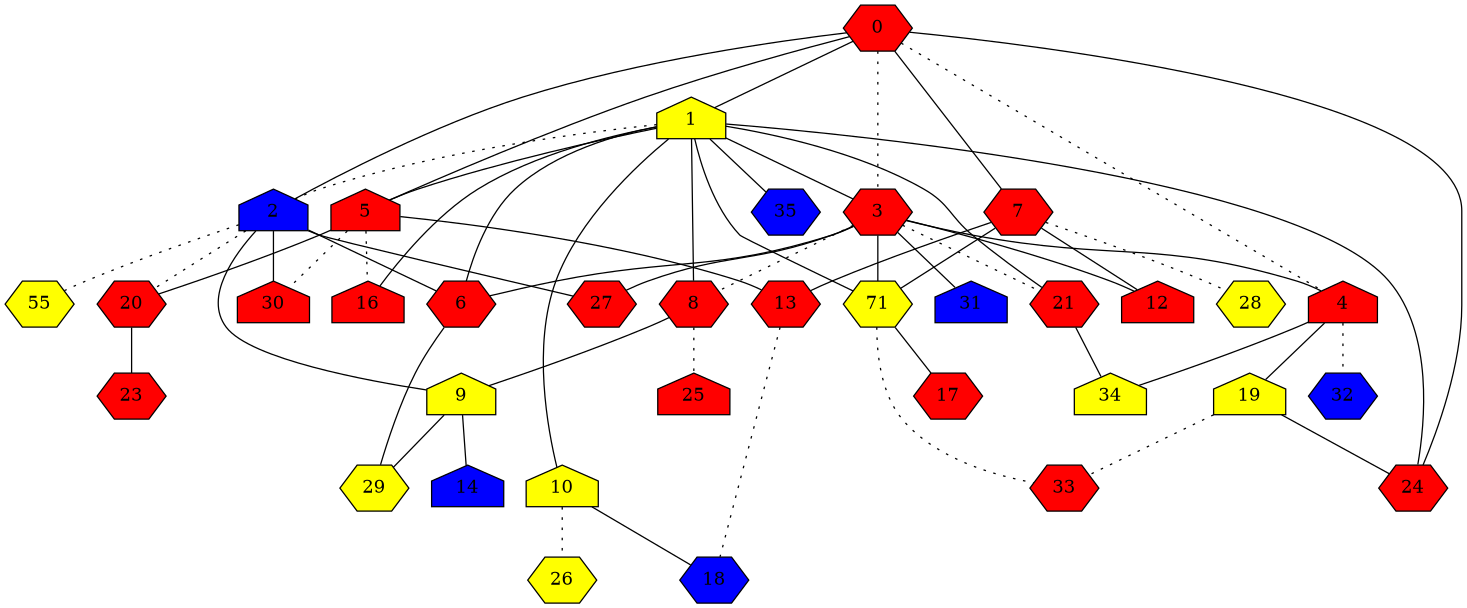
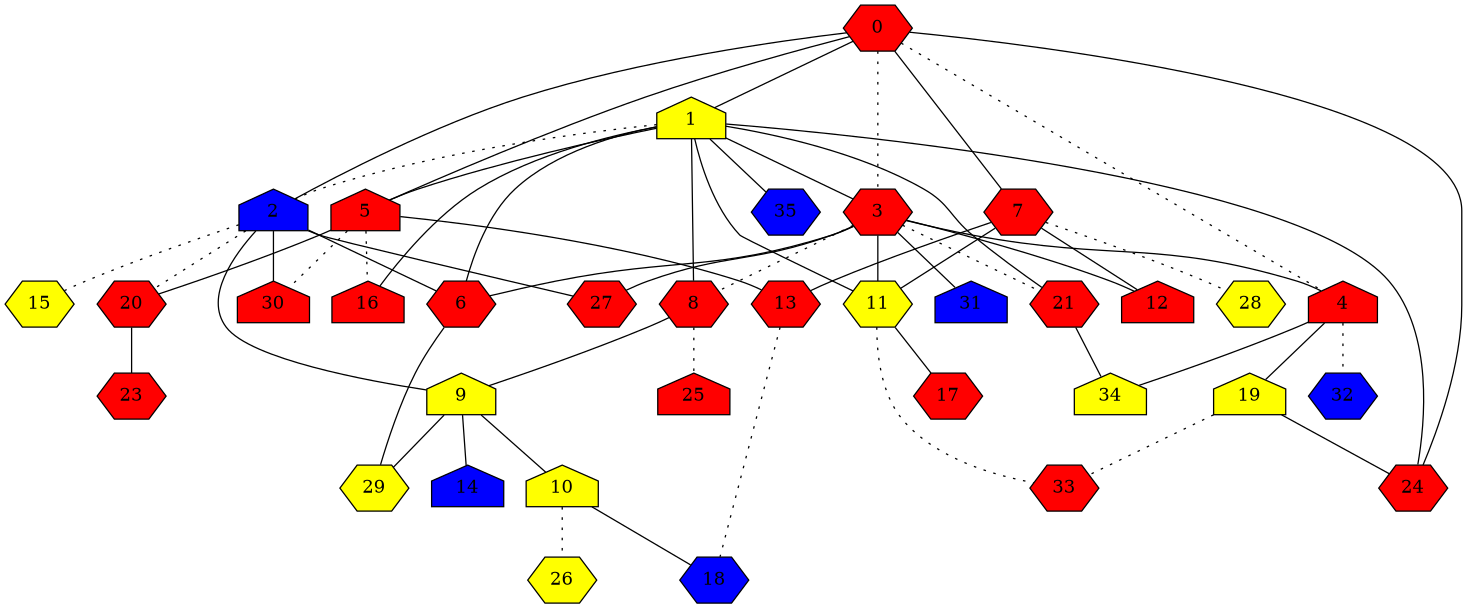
edge "1" -- "10": now "9" -- "10"
node "55": label "55" -> "15"
node "71": label "71" -> "11"
